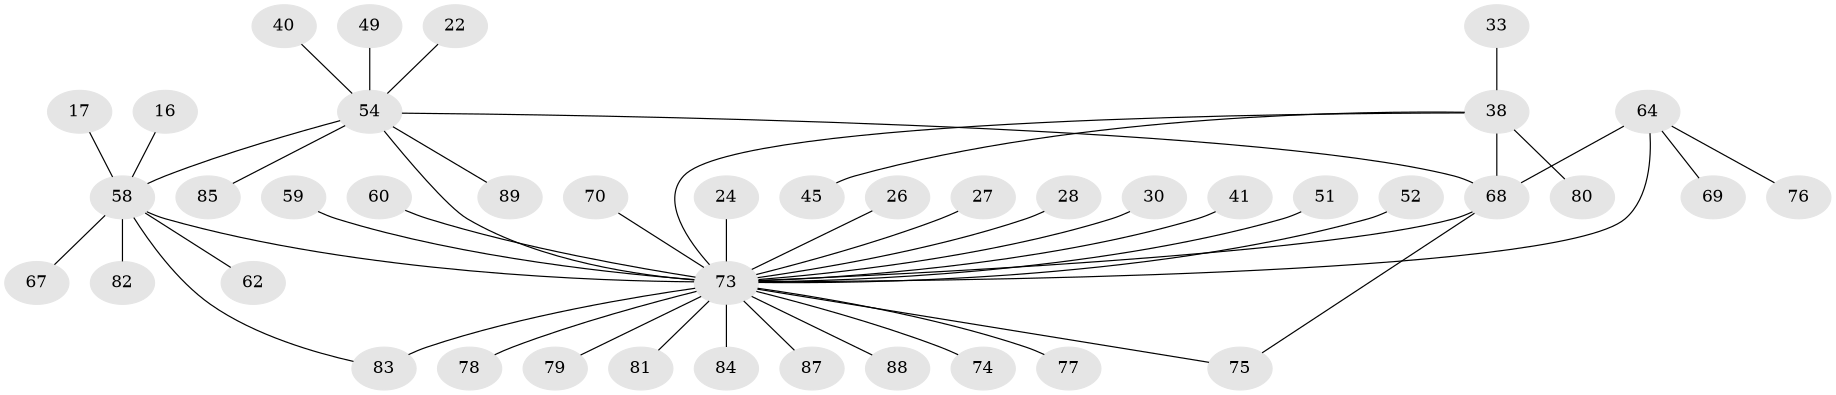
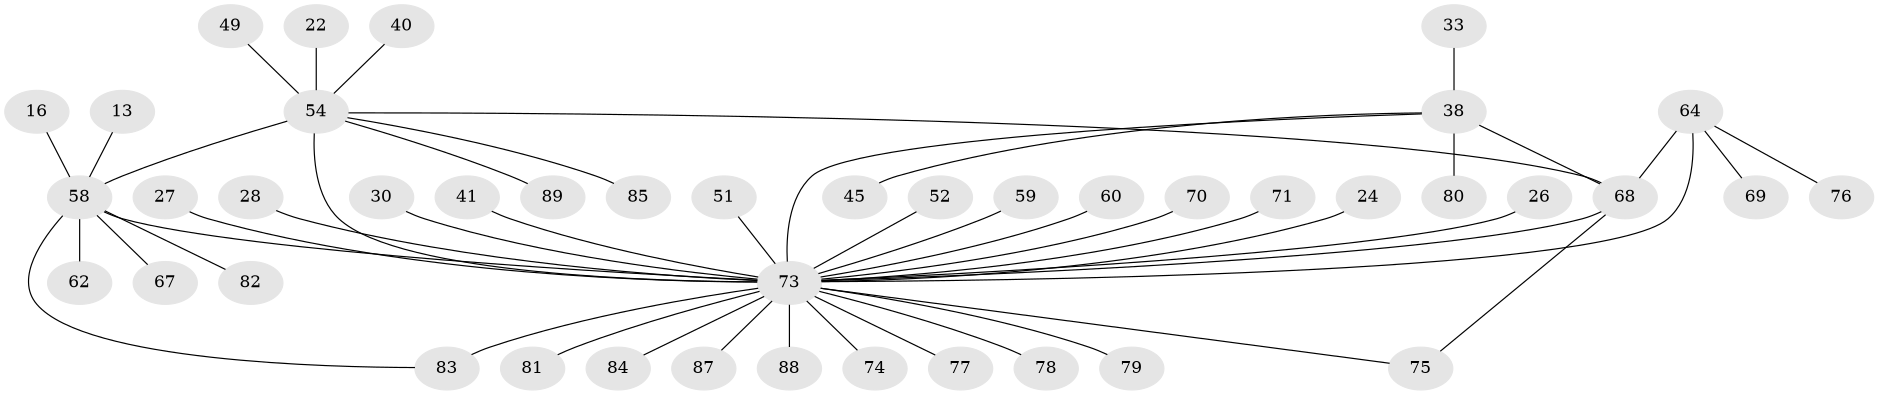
node "17": label "17" -> "13"
node "71": added
